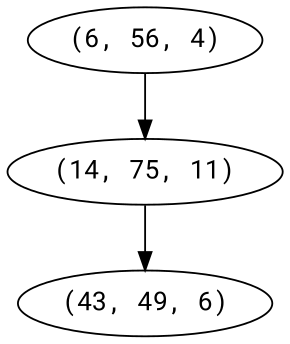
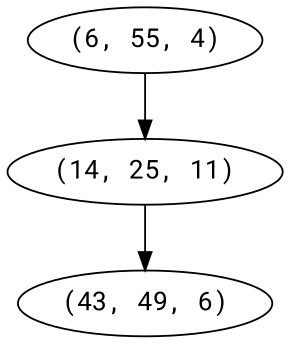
node "(6, 56, 4)": label "(6, 56, 4)" -> "(6, 55, 4)"
node "(14, 75, 11)": label "(14, 75, 11)" -> "(14, 25, 11)"
